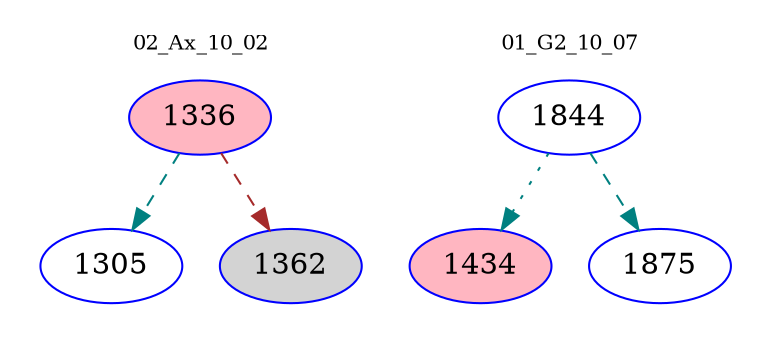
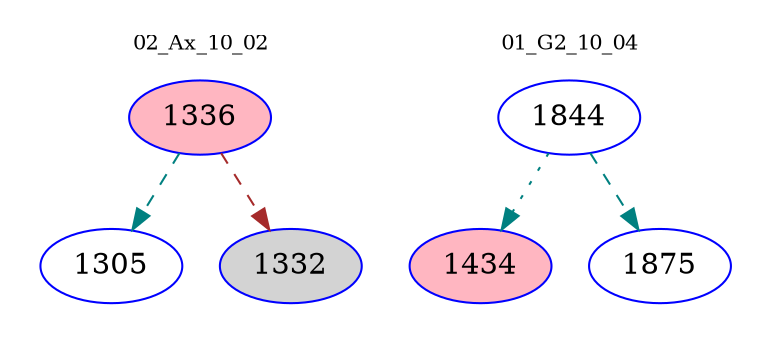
cluster "01_G2_10_07": label "01_G2_10_07" -> "01_G2_10_04"
node "1362": label "1362" -> "1332"
